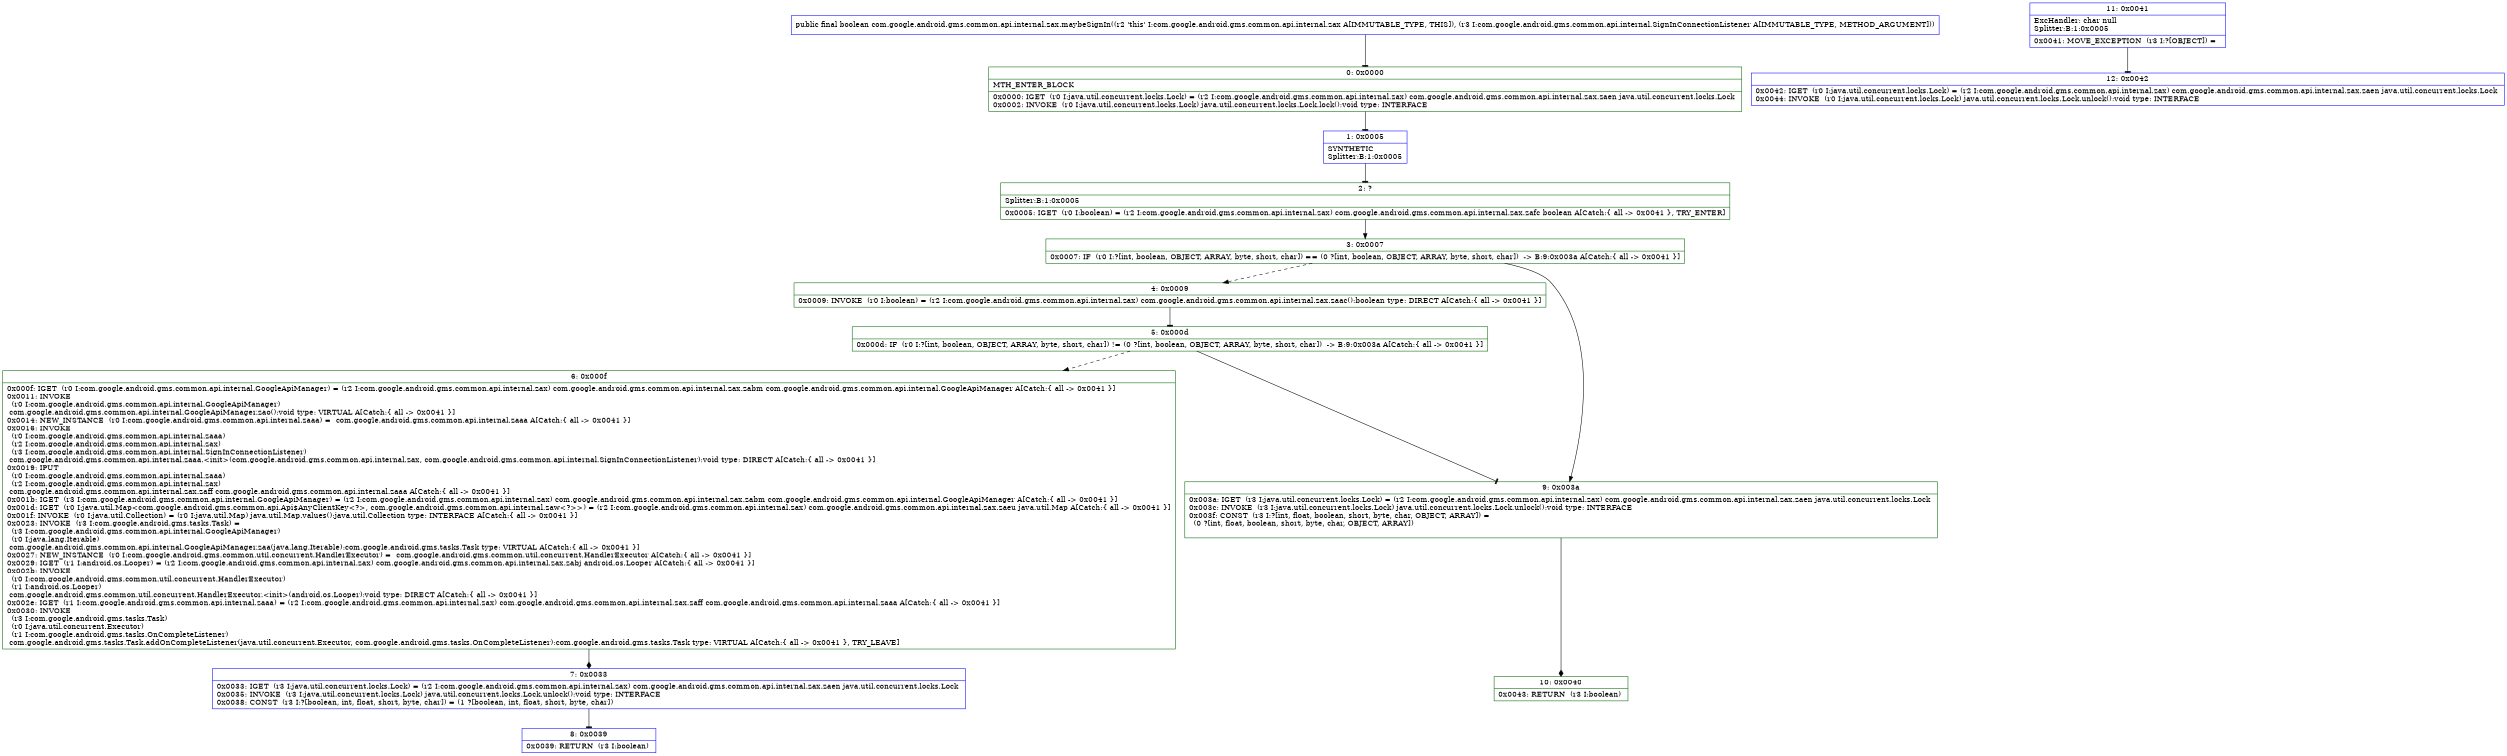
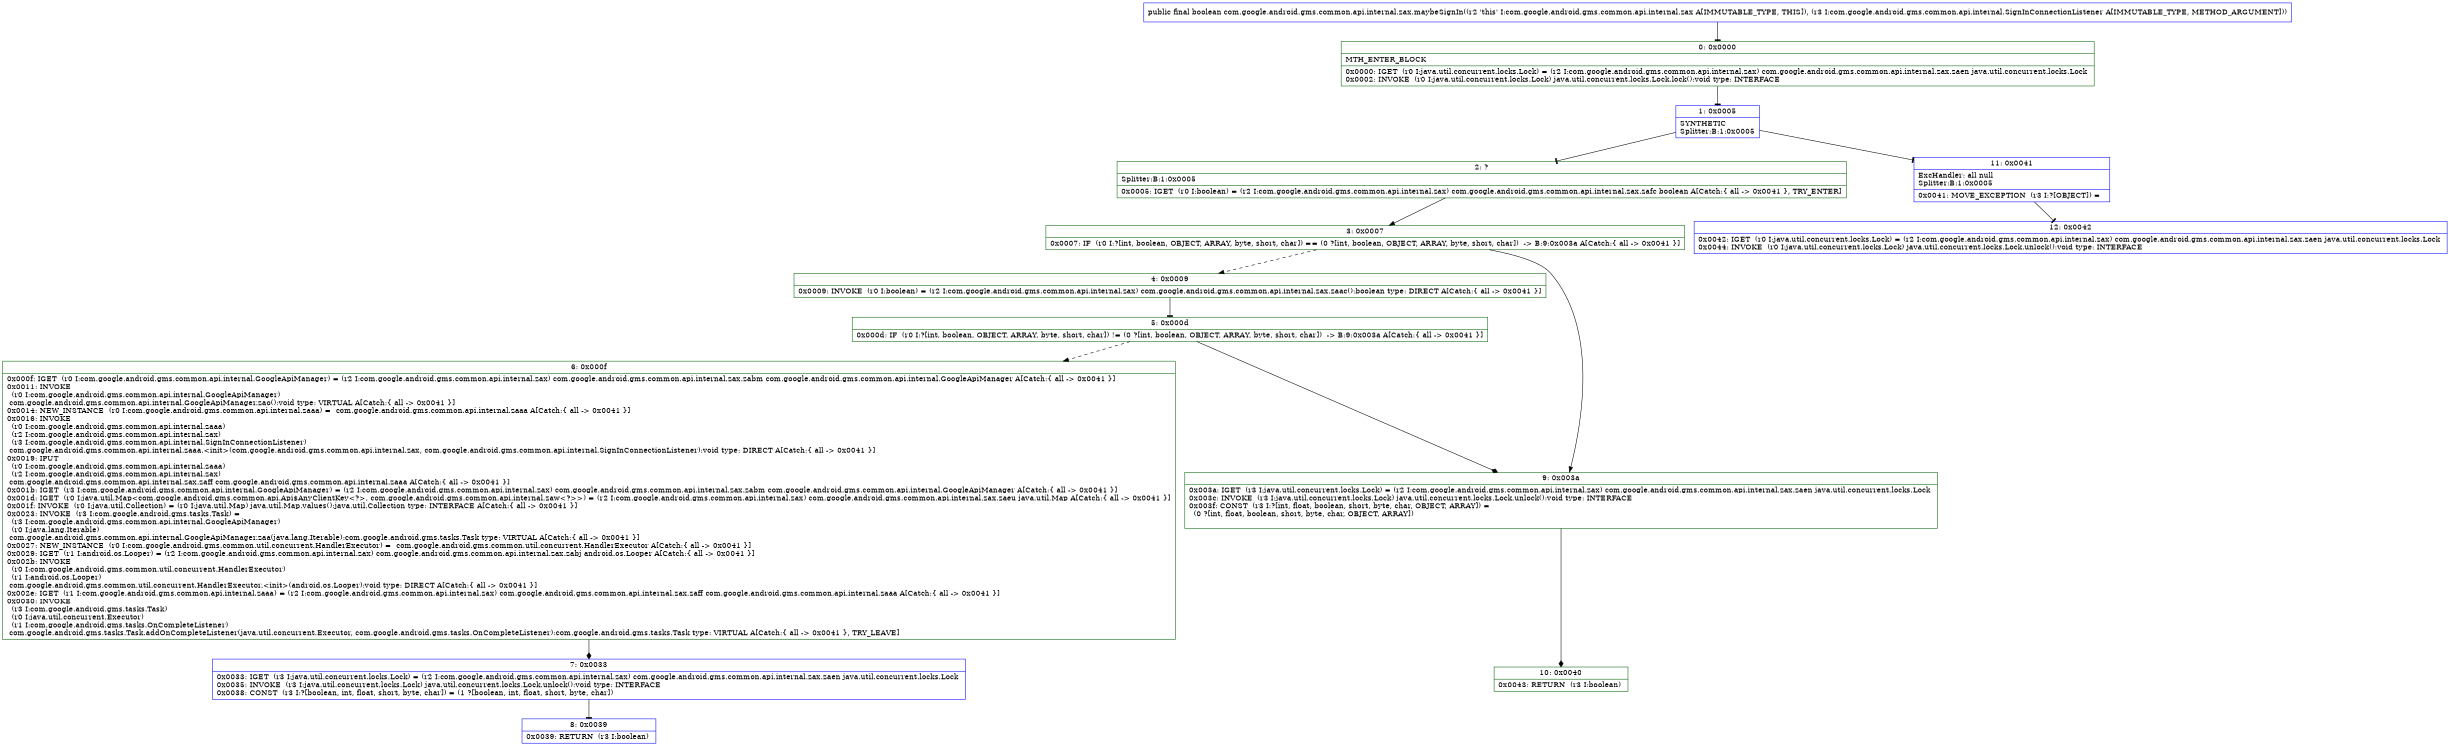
node "11: 0x0041": text "ExcHandler: char null" -> "ExcHandler: all null"
edge "1: 0x0005" -> "11: 0x0041": added
edge "5: 0x000d" -> "9: 0x003a": arrowhead tee -> diamond
